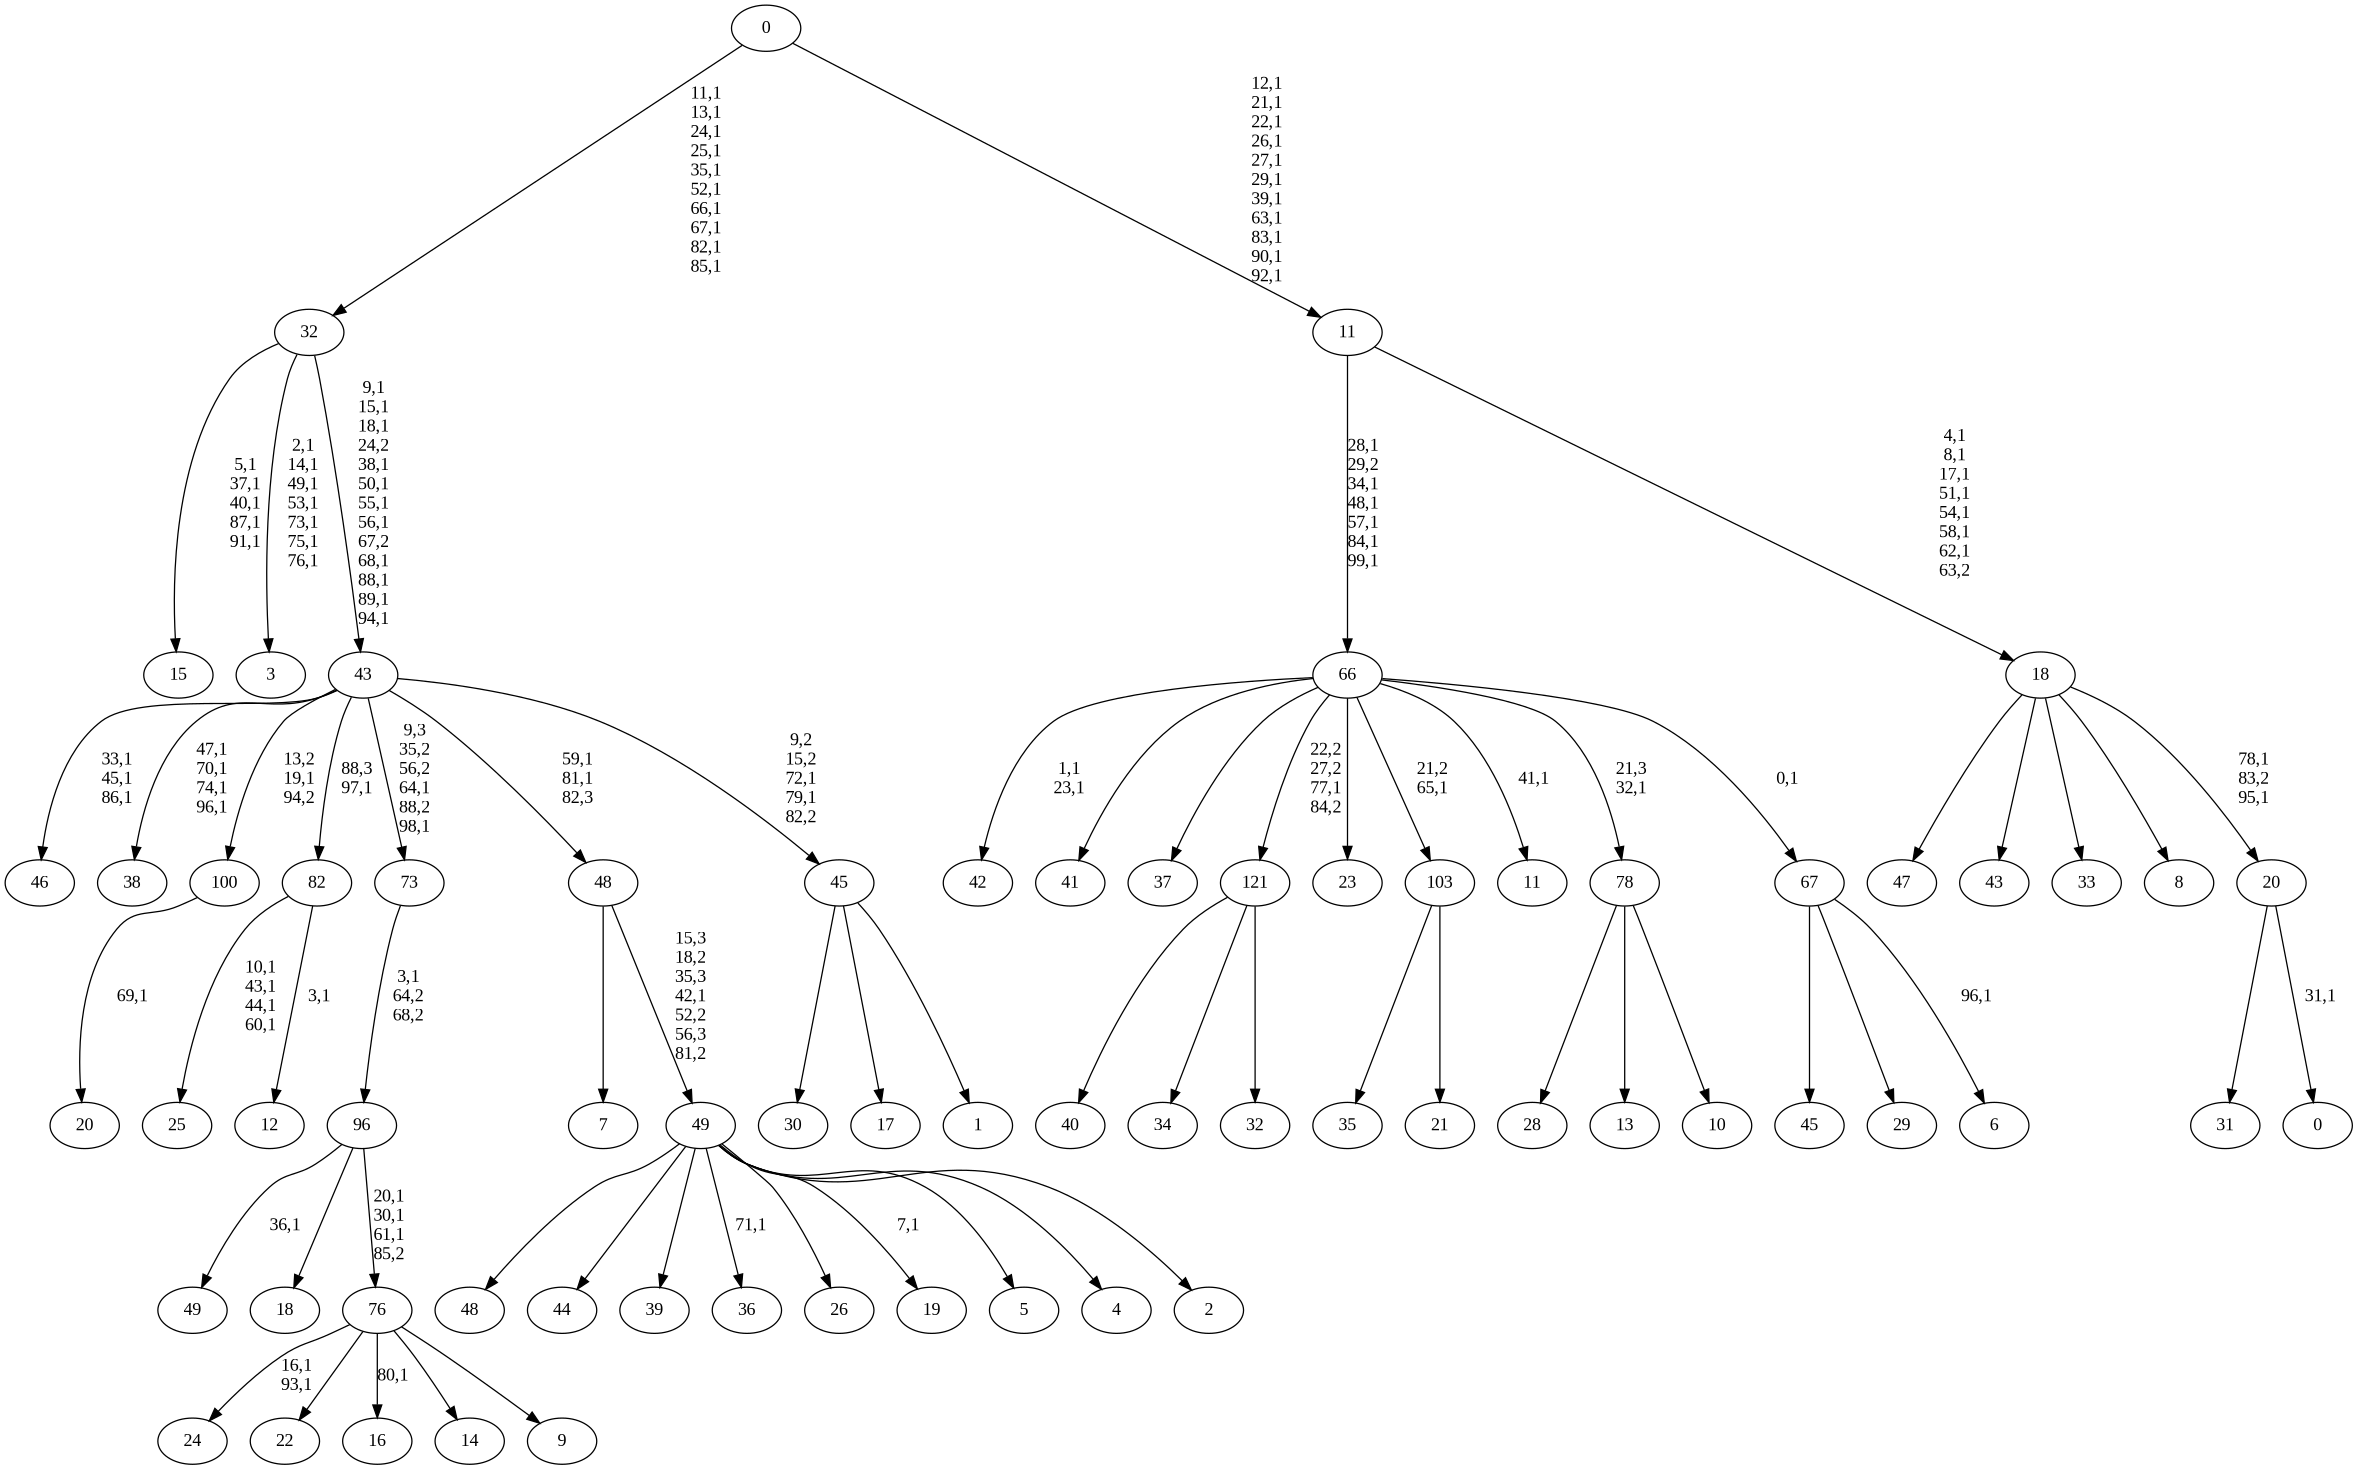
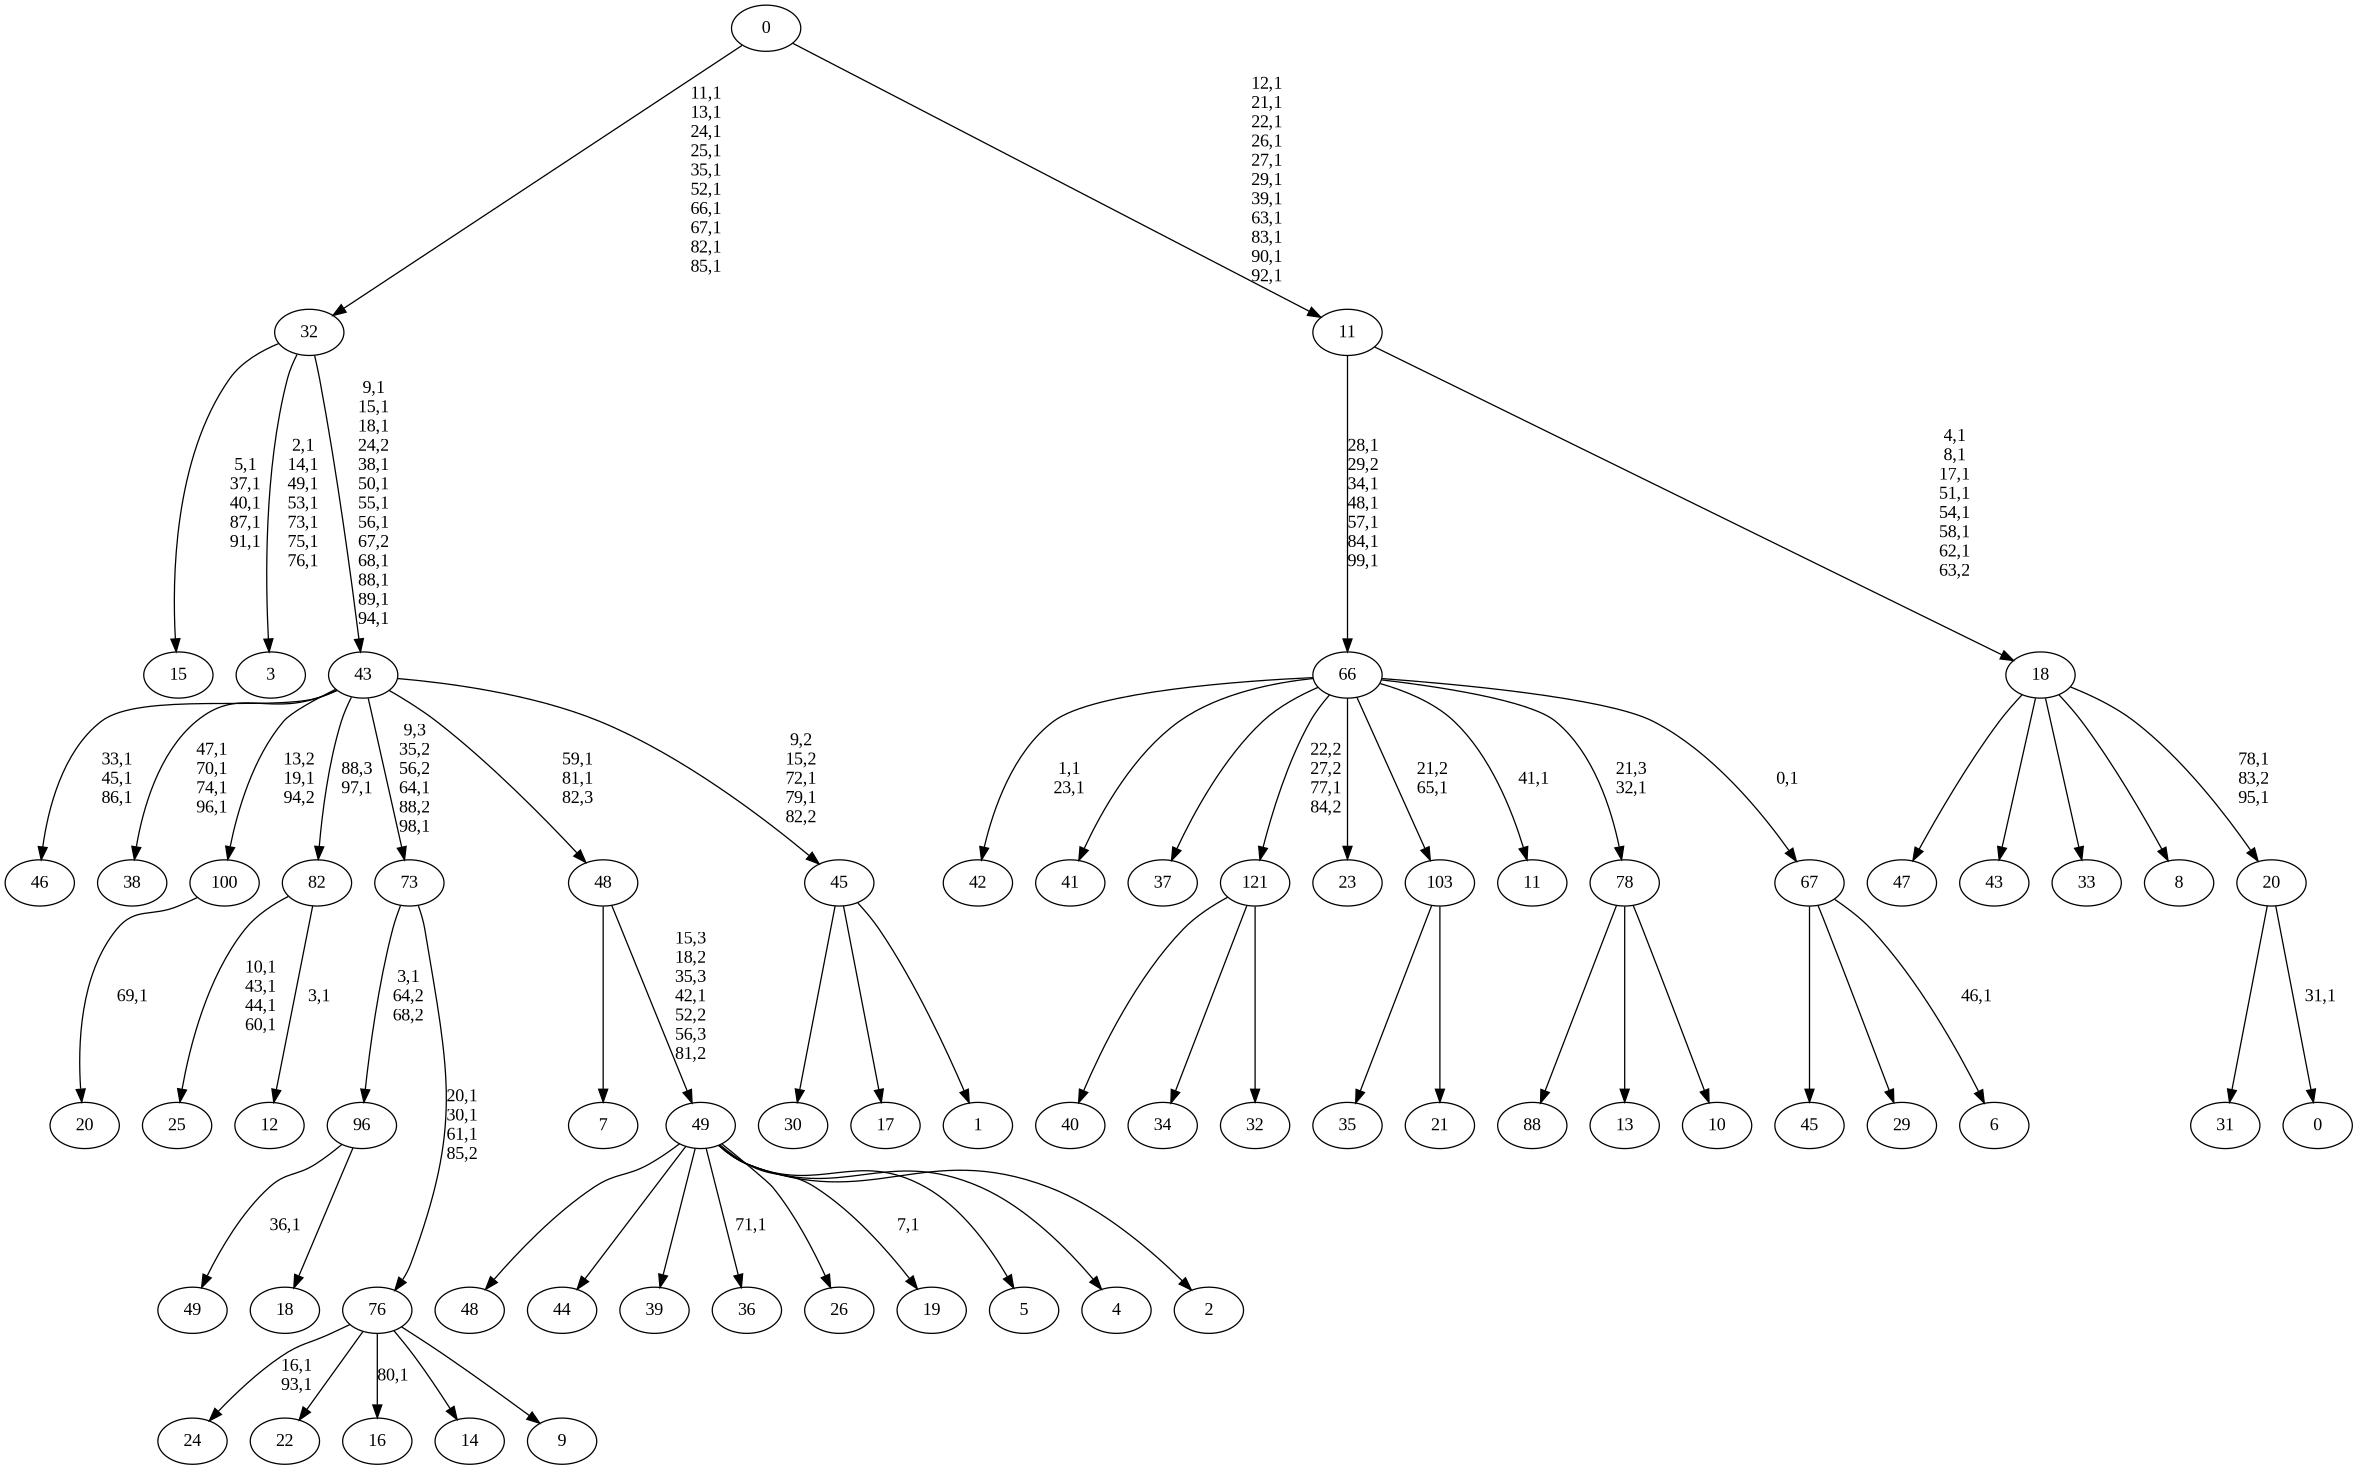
edge "67" -> "6": label "96,1" -> "46,1"
node "28": label "28" -> "88"
edge "96" -> "76": now "73" -> "76"
